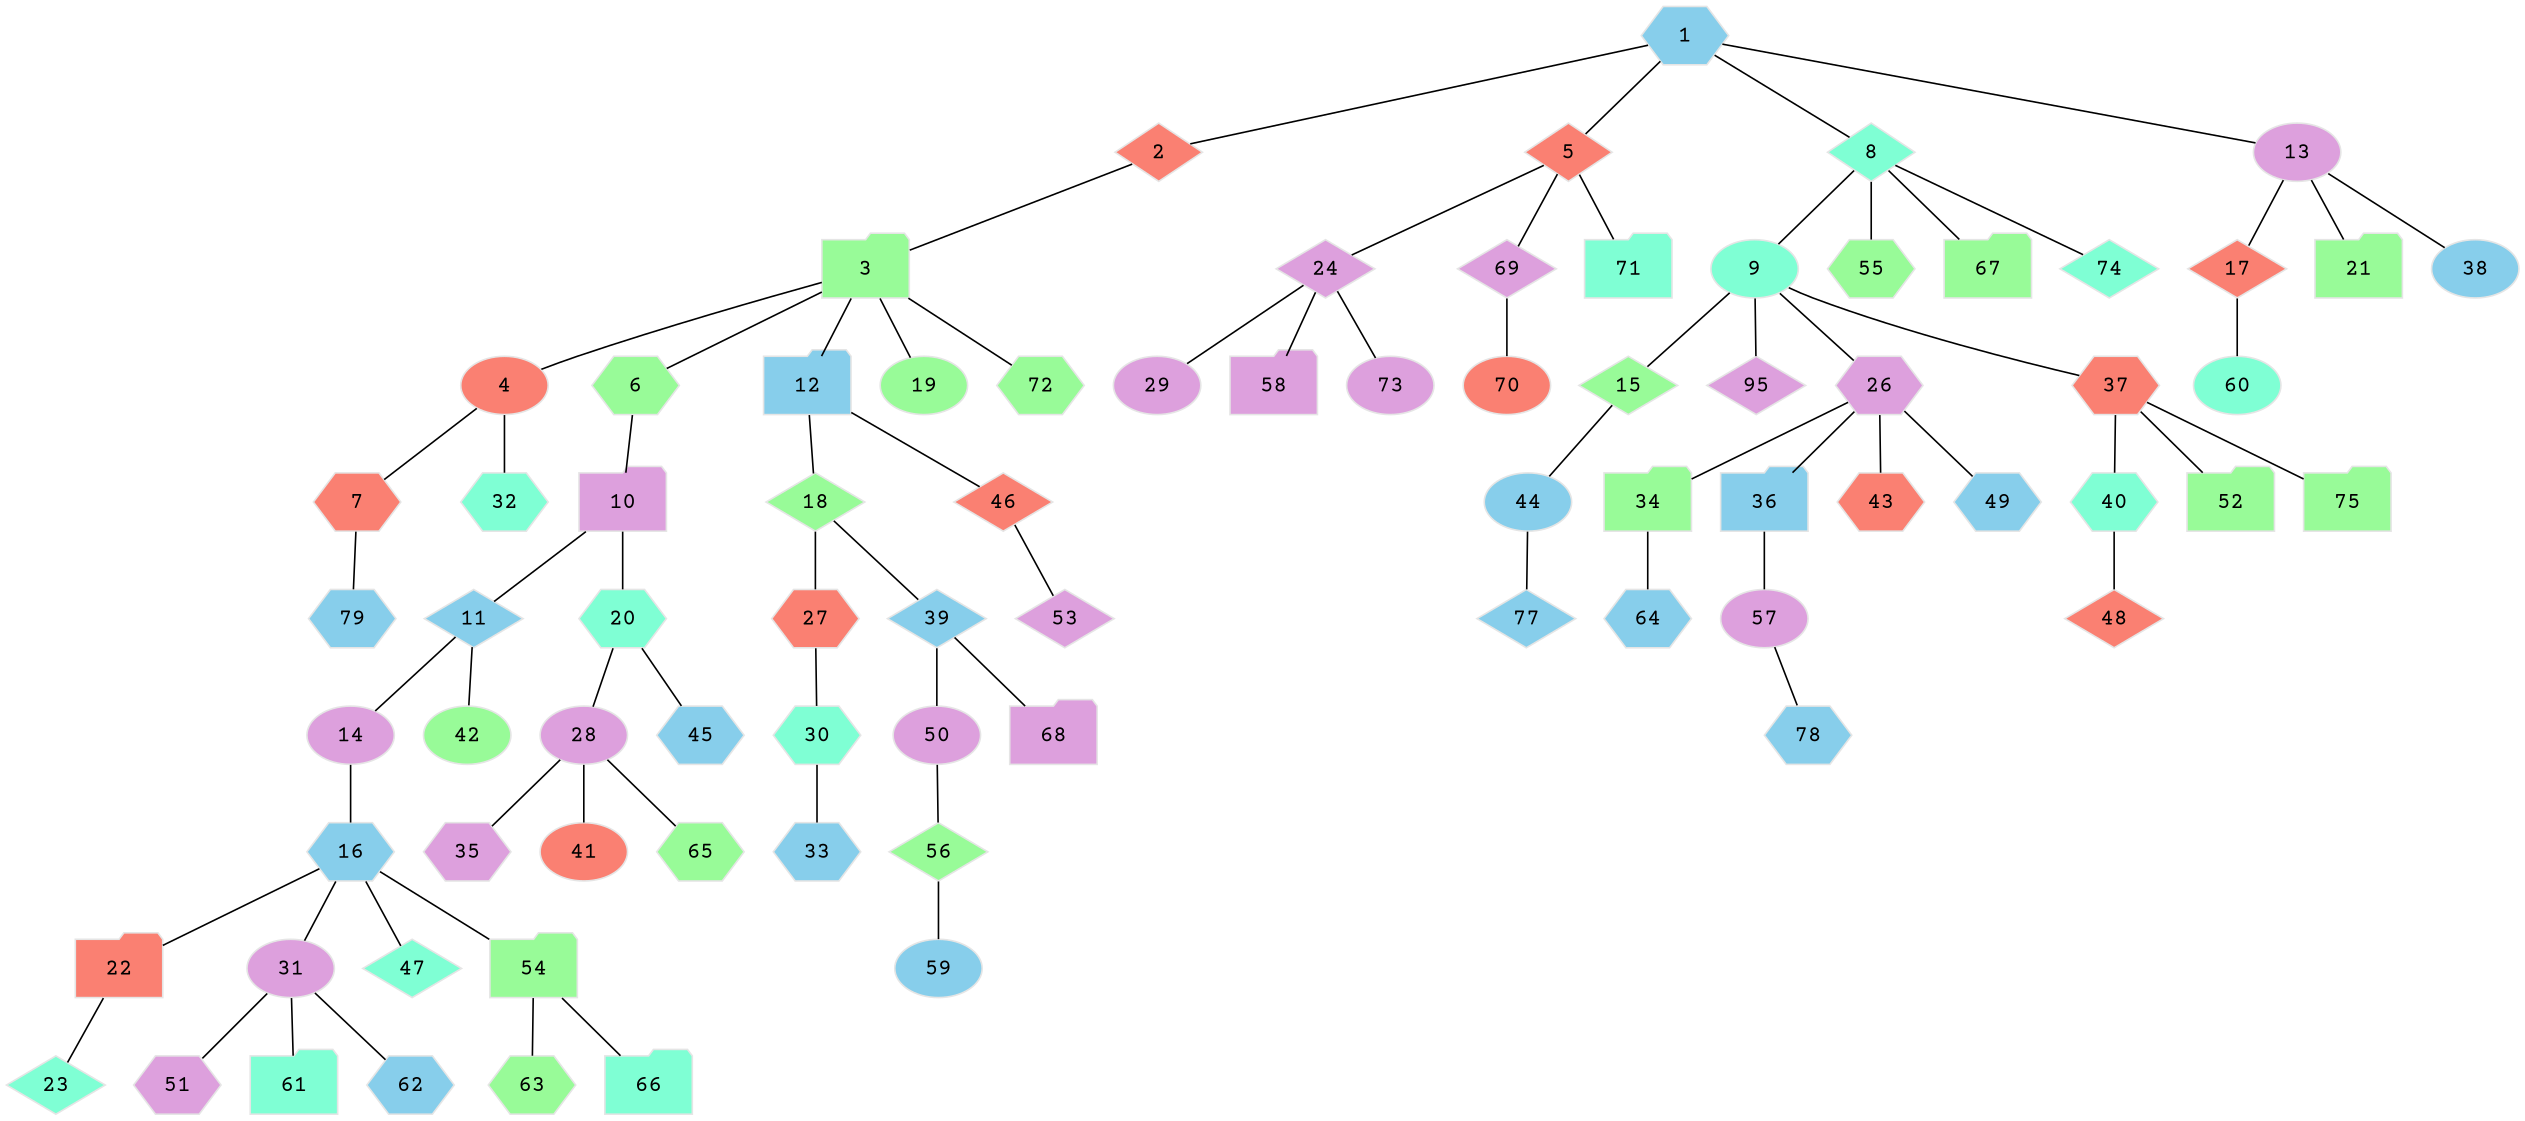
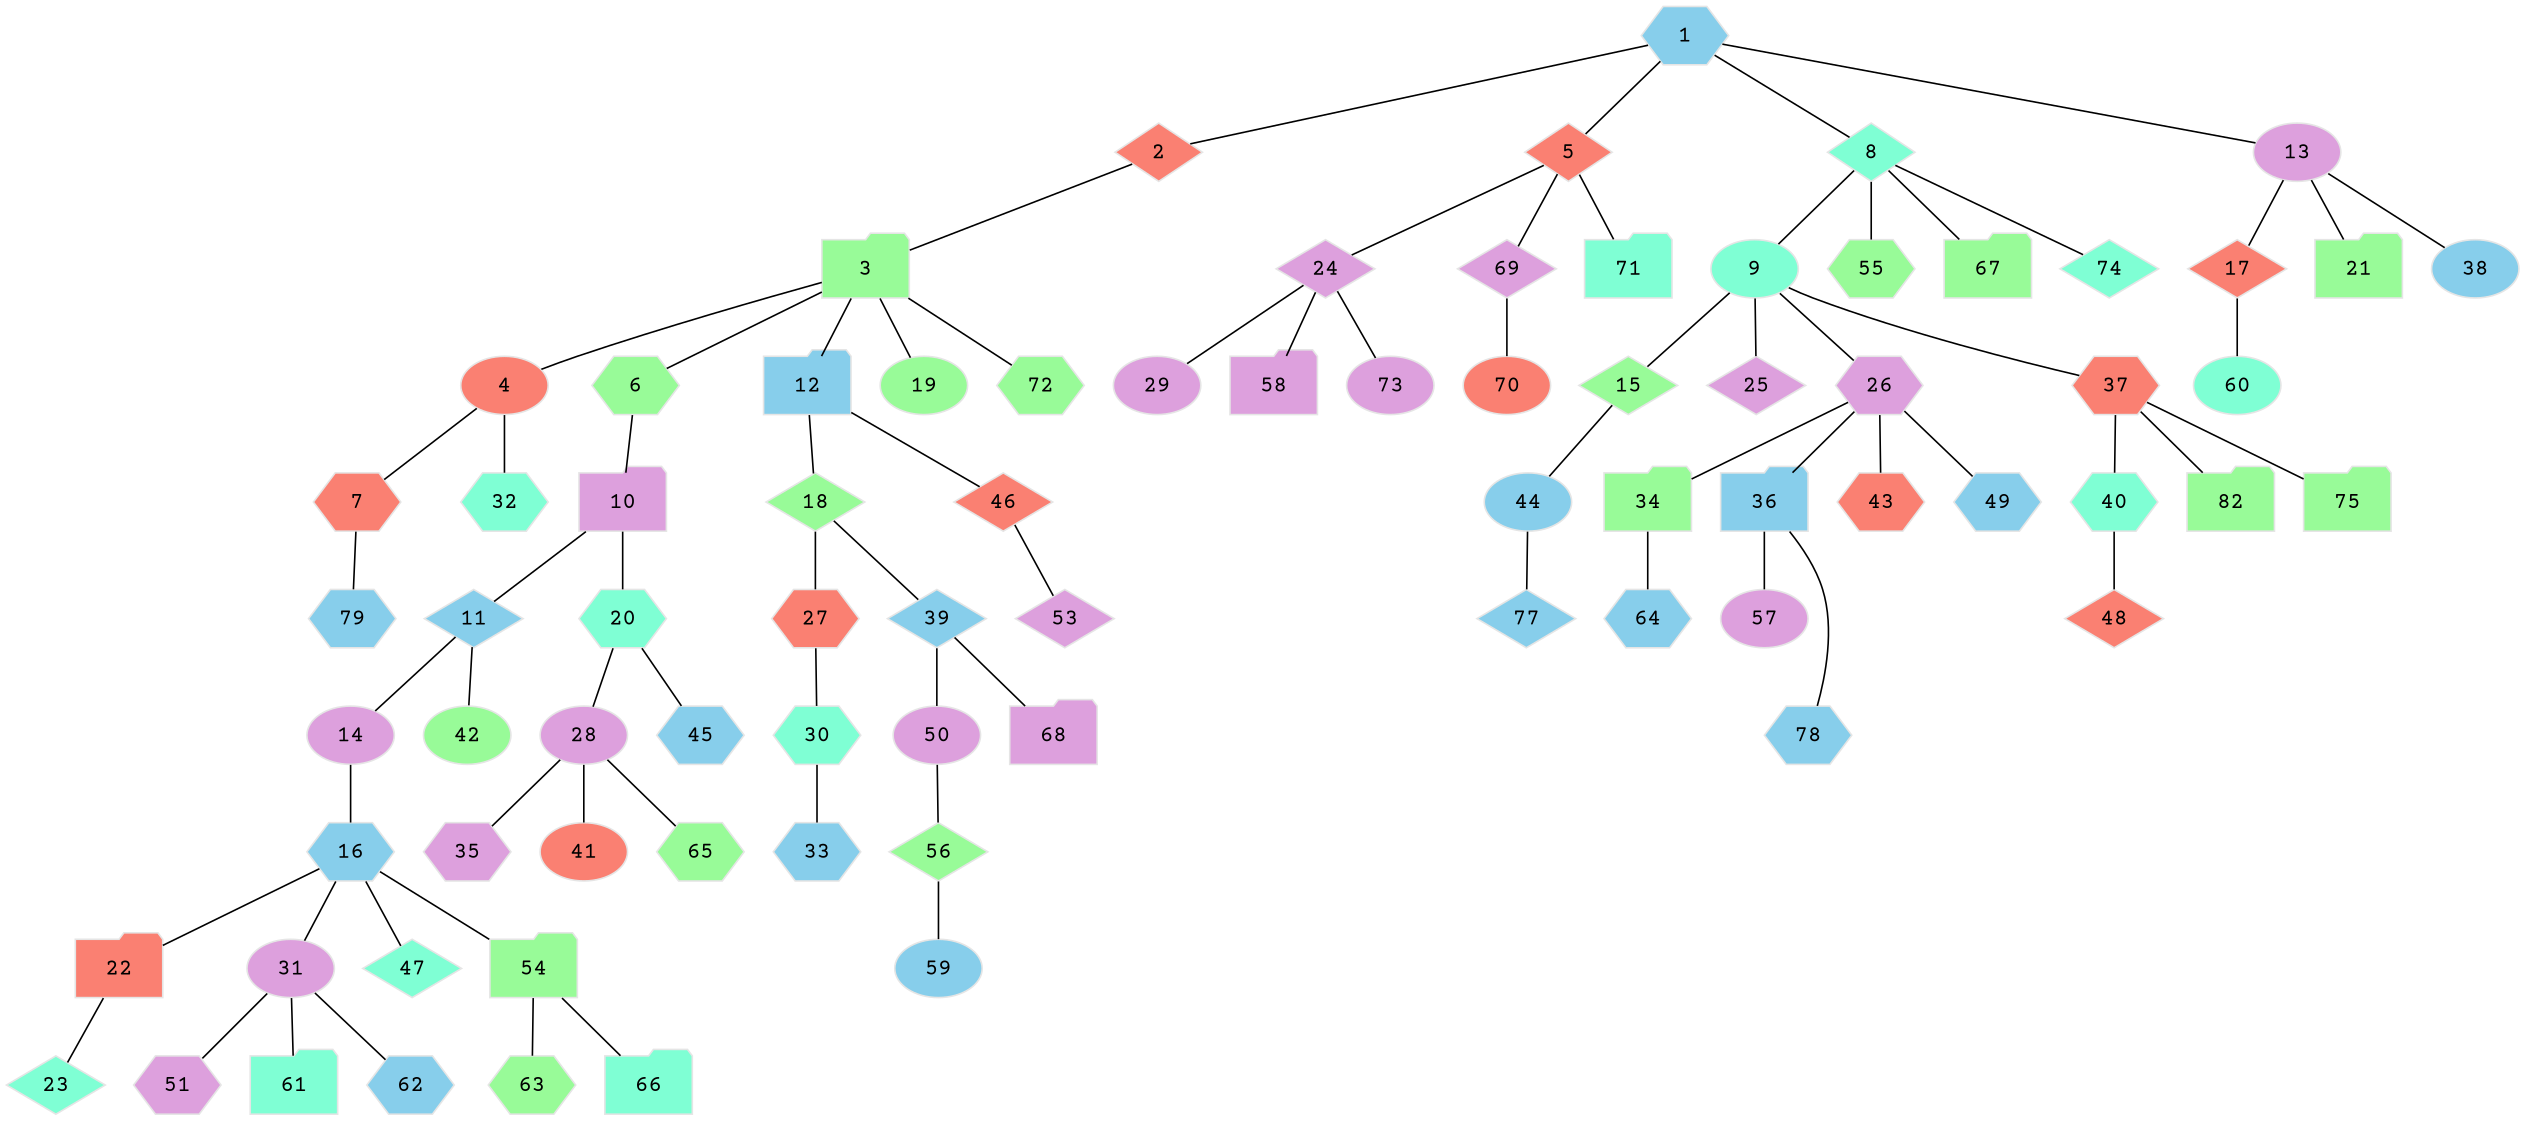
node "95": label "95" -> "25"
node "52": label "52" -> "82"
edge "57" -- "78": now "36" -- "78"
